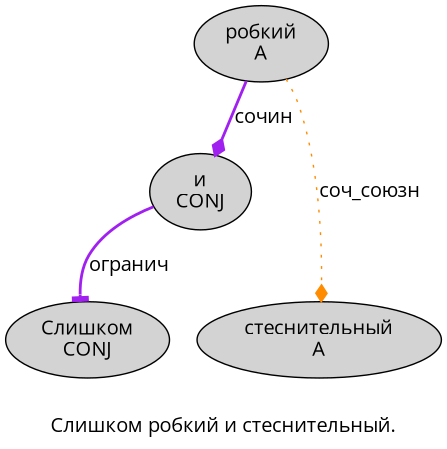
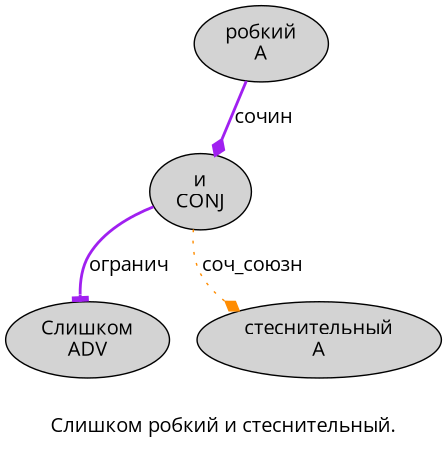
edge "робкий A" -> "стеснительный A": now "и CONJ" -> "стеснительный A"
node "Слишком CONJ": label "Слишком CONJ" -> "Слишком ADV"
